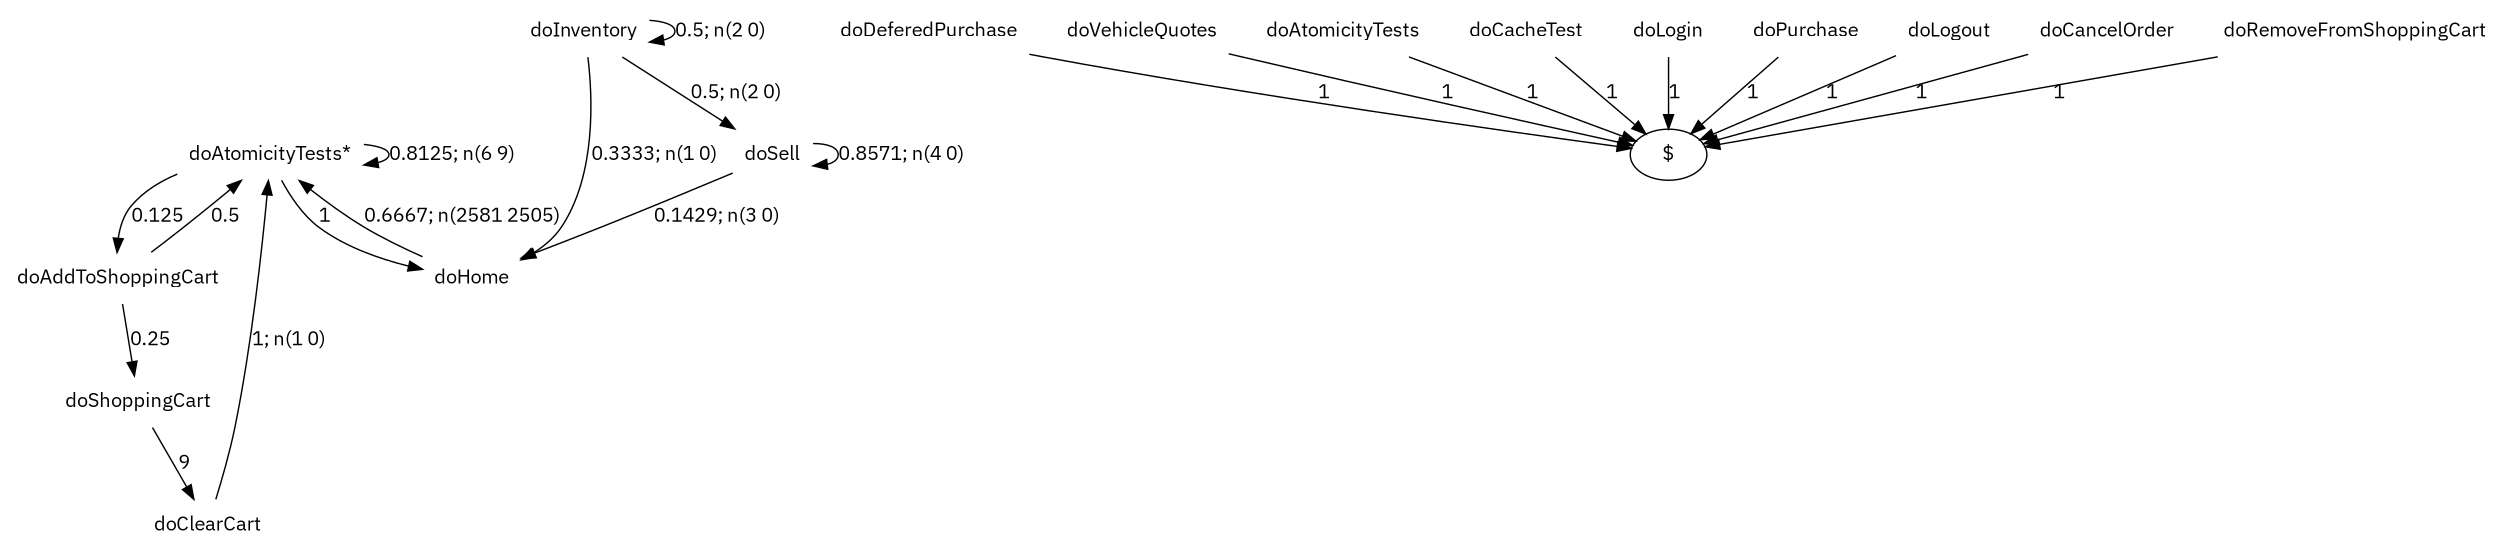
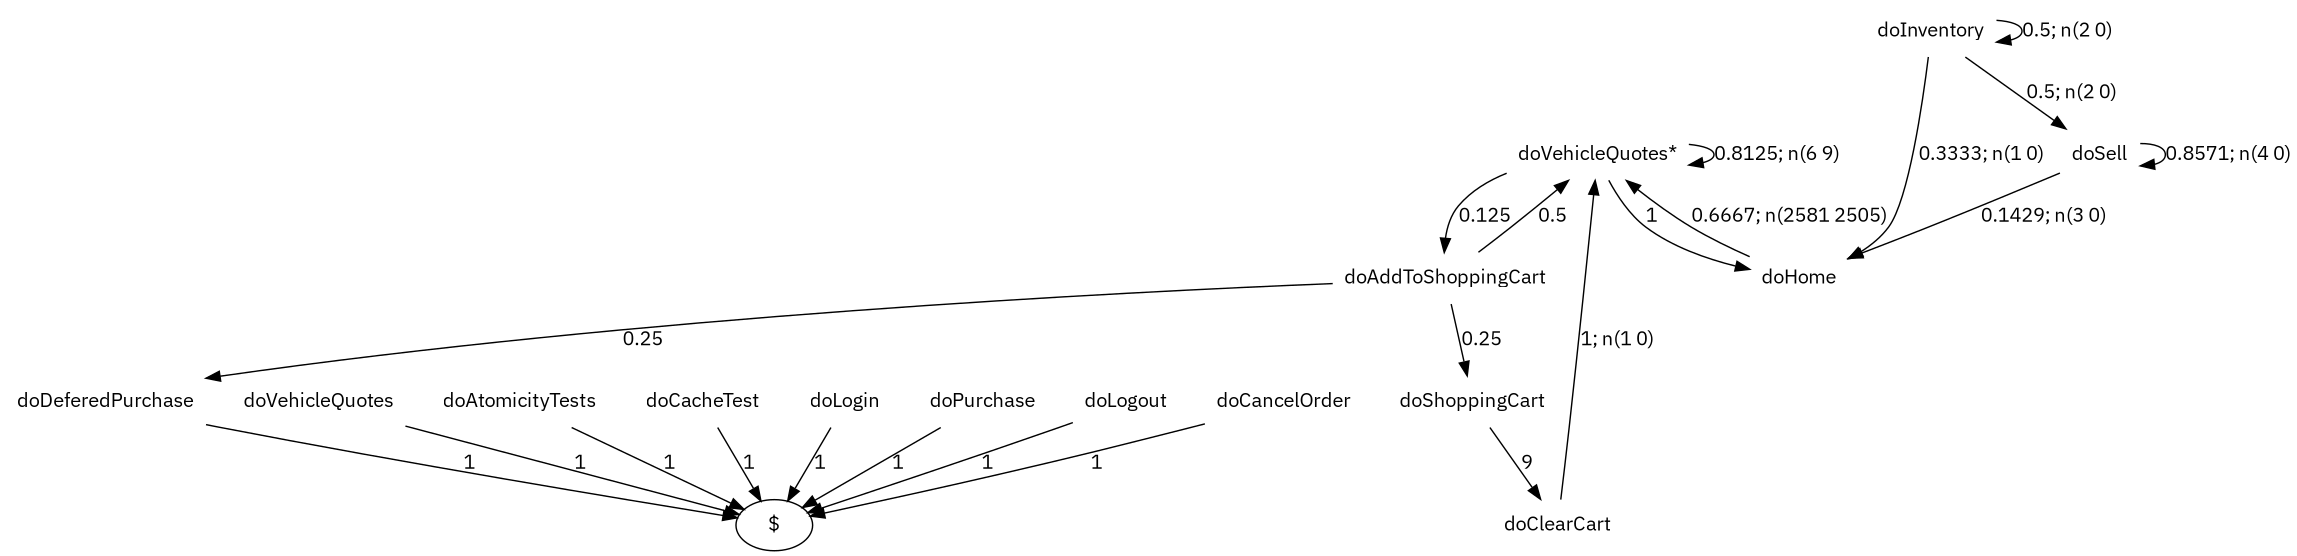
node "doRemoveFromShoppingCart": removed
node "doAtomicityTests*": label "doAtomicityTests*" -> "doVehicleQuotes*"
edge "doAddToShoppingCart" -> "doDeferedPurchase": added, label "0.25"
